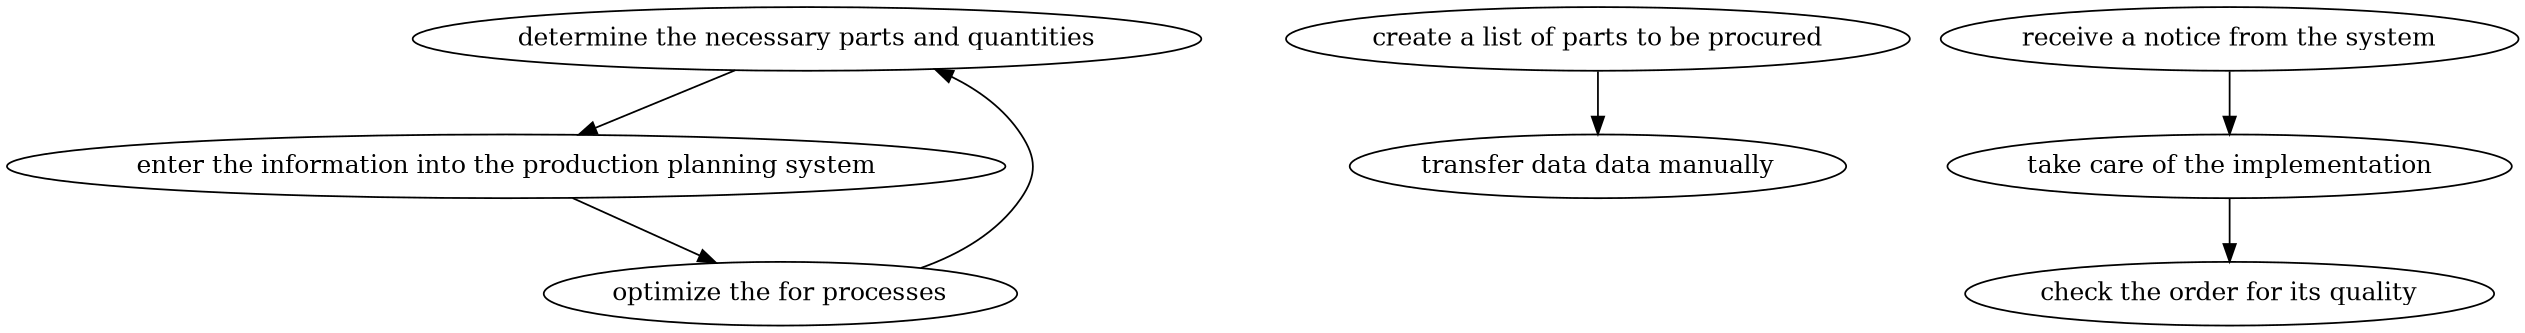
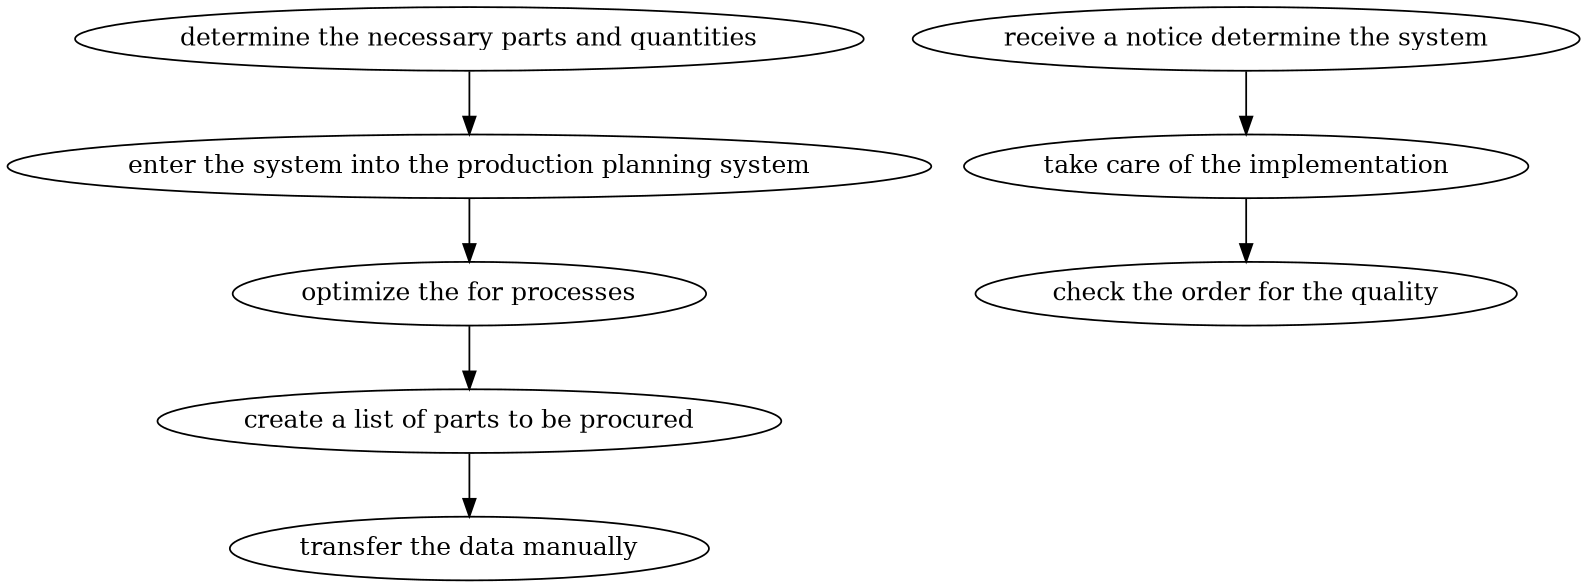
node "receive a notice from the system": label "receive a notice from the system" -> "receive a notice determine the system"
node "enter the information into the production planning system": label "enter the information into the production planning system" -> "enter the system into the production planning system"
node "transfer data data manually": label "transfer data data manually" -> "transfer the data manually"
edge "optimize the for processes" -> "determine the necessary parts and quantities": now "optimize the for processes" -> "create a list of parts to be procured"
node "check the order for its quality": label "check the order for its quality" -> "check the order for the quality"
